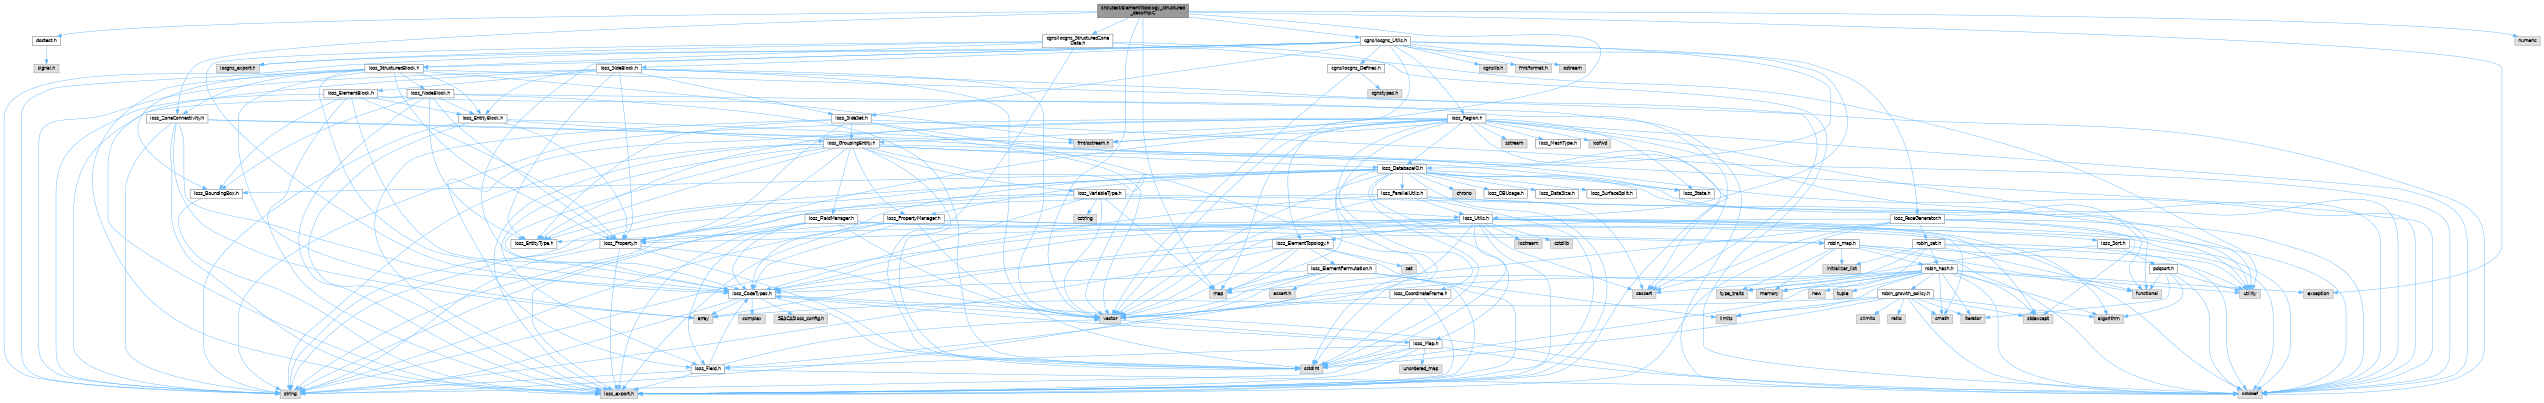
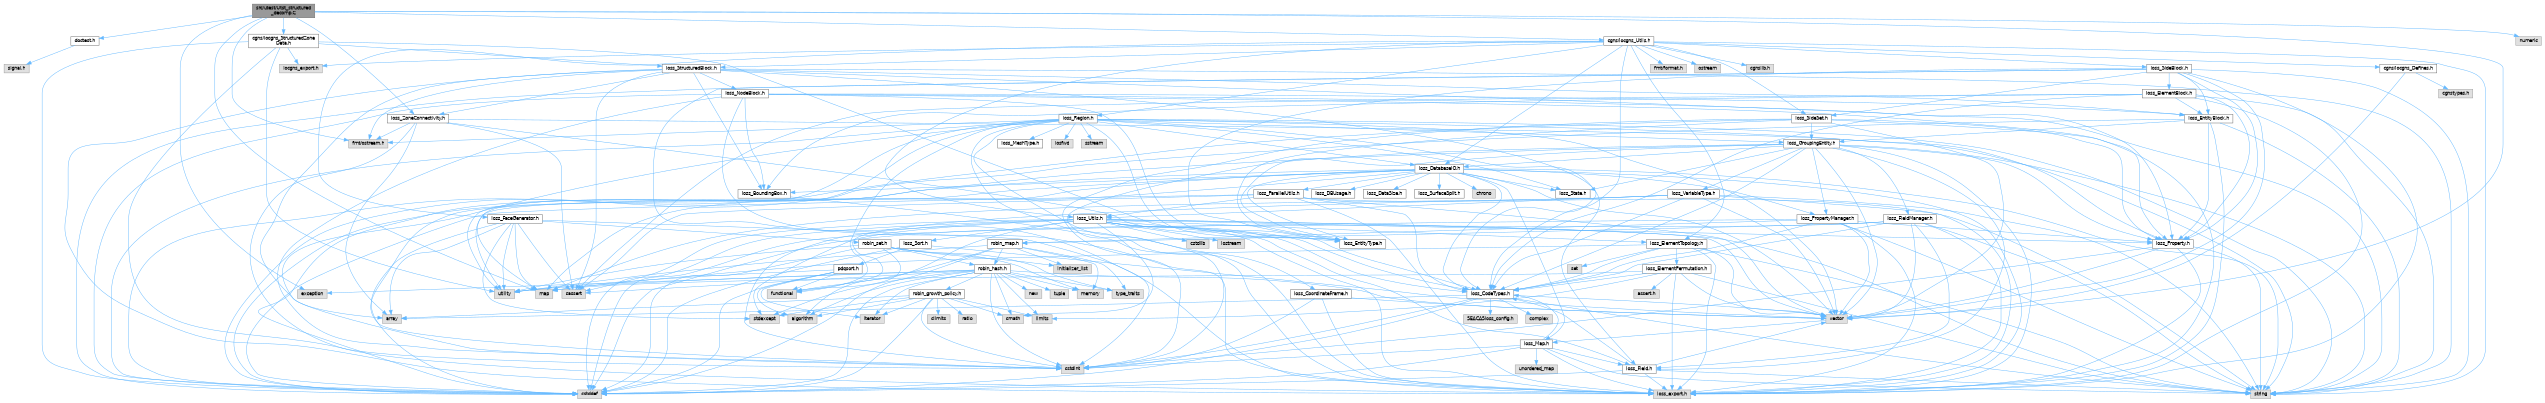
node "src/utest/ElementTopology_structured _decomp.C": label "src/utest/ElementTopology_structured _decomp.C" -> "src/utest/Utst_structured _decomp.C"
node "cstring": removed
